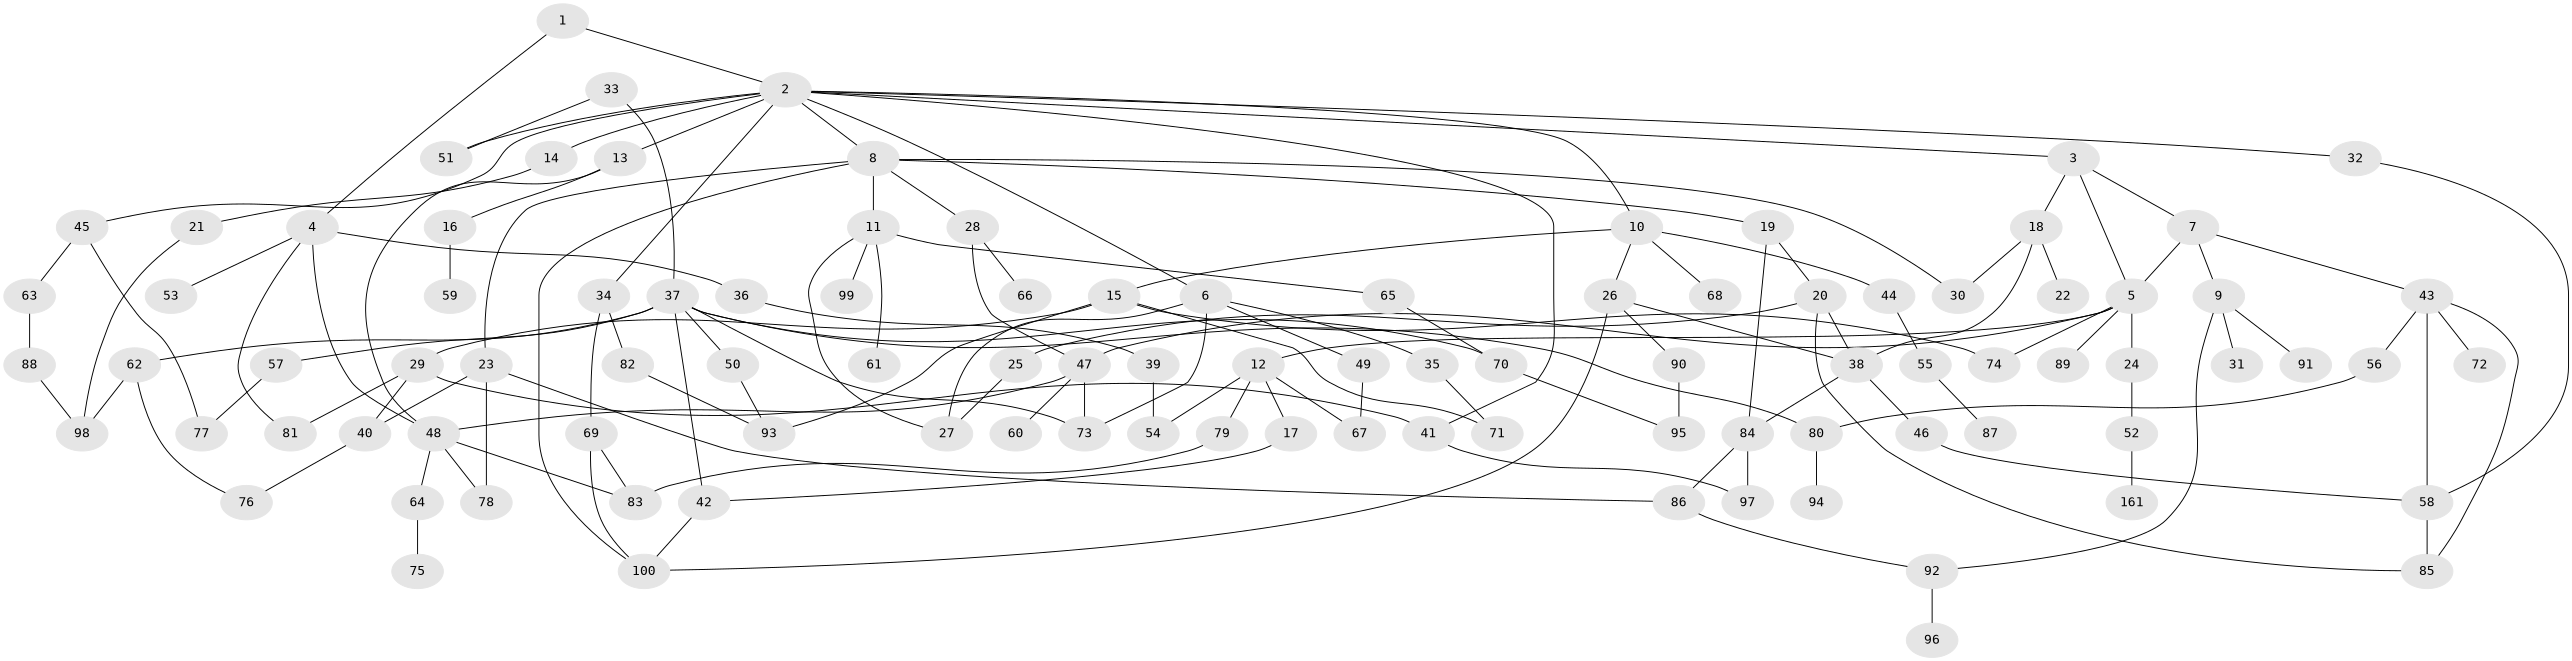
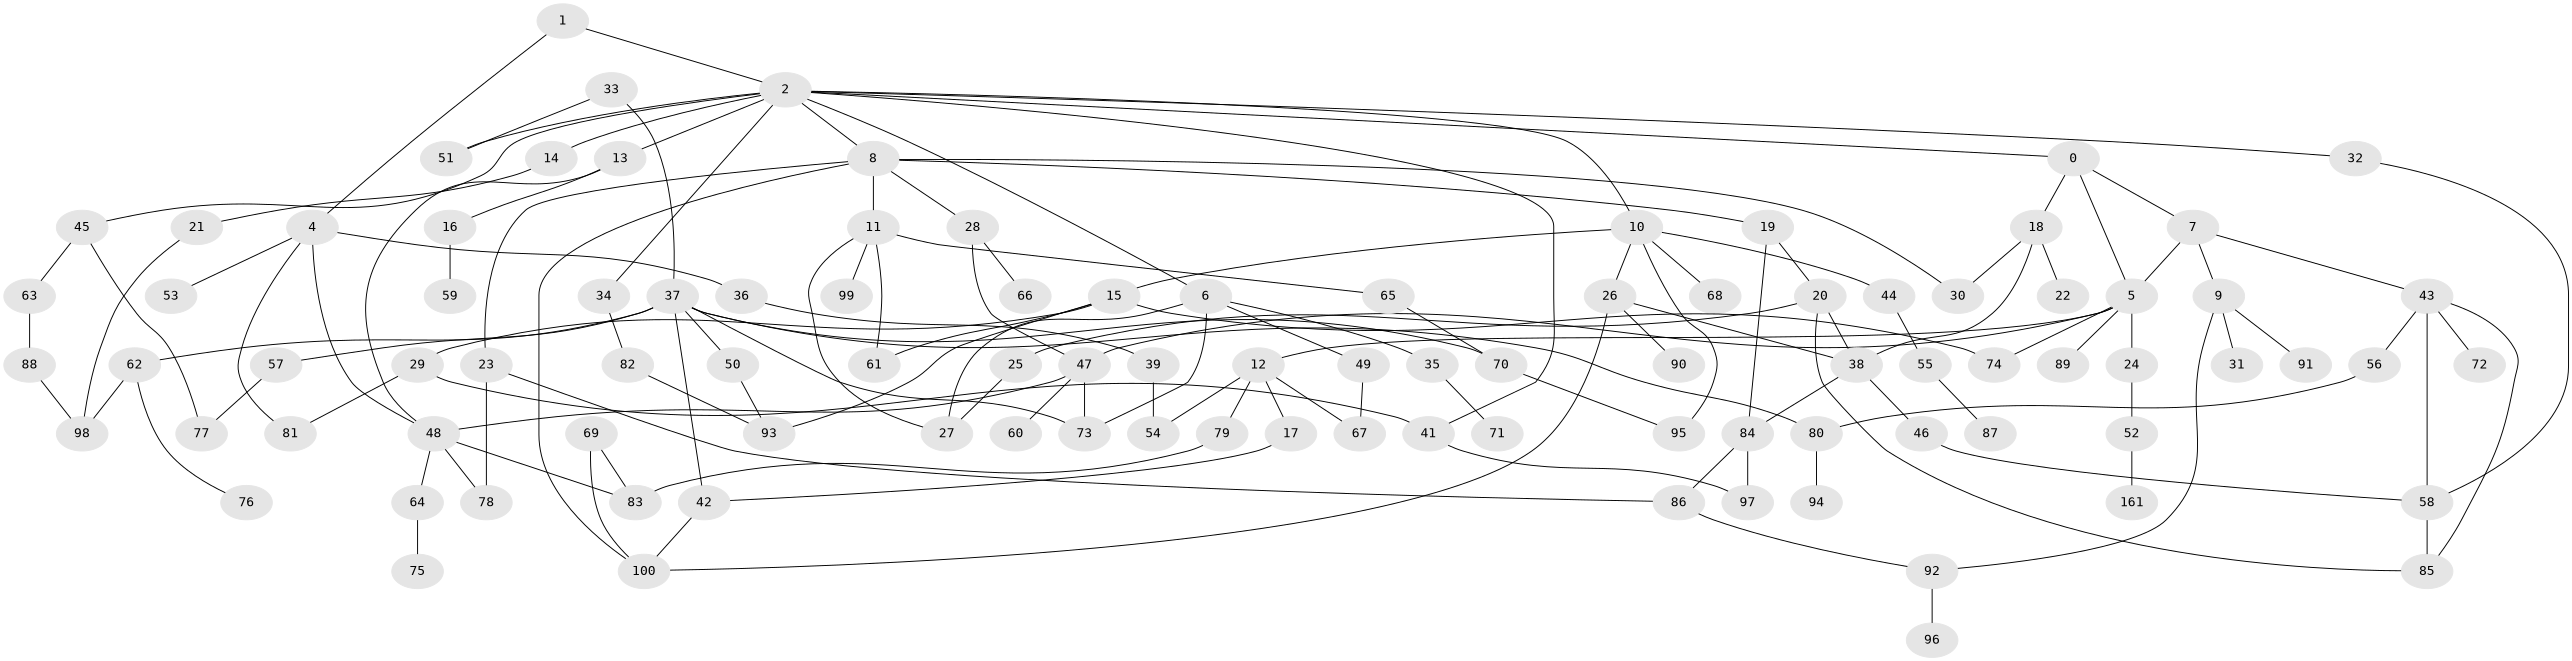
node "3": label "3" -> "0"
edge "15" -- "71": now "15" -- "61"
edge "34" -- "69": removed
edge "90" -- "95": now "10" -- "95"
node "40": removed
